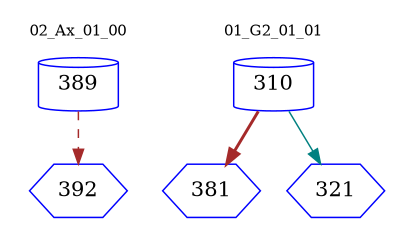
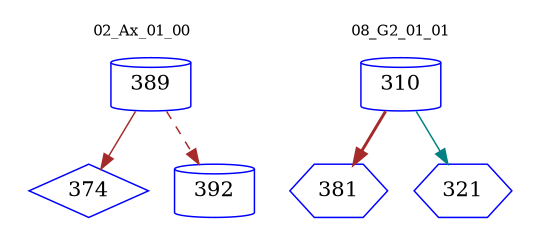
cluster "01_G2_01_01": label "01_G2_01_01" -> "08_G2_01_01"
node "392": shape hexagon -> cylinder
node "374": added
